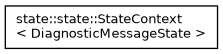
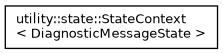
node "state::state::StateContext < DiagnosticMessageState >": label "state::state::StateContext < DiagnosticMessageState >" -> "utility::state::StateContext < DiagnosticMessageState >"
